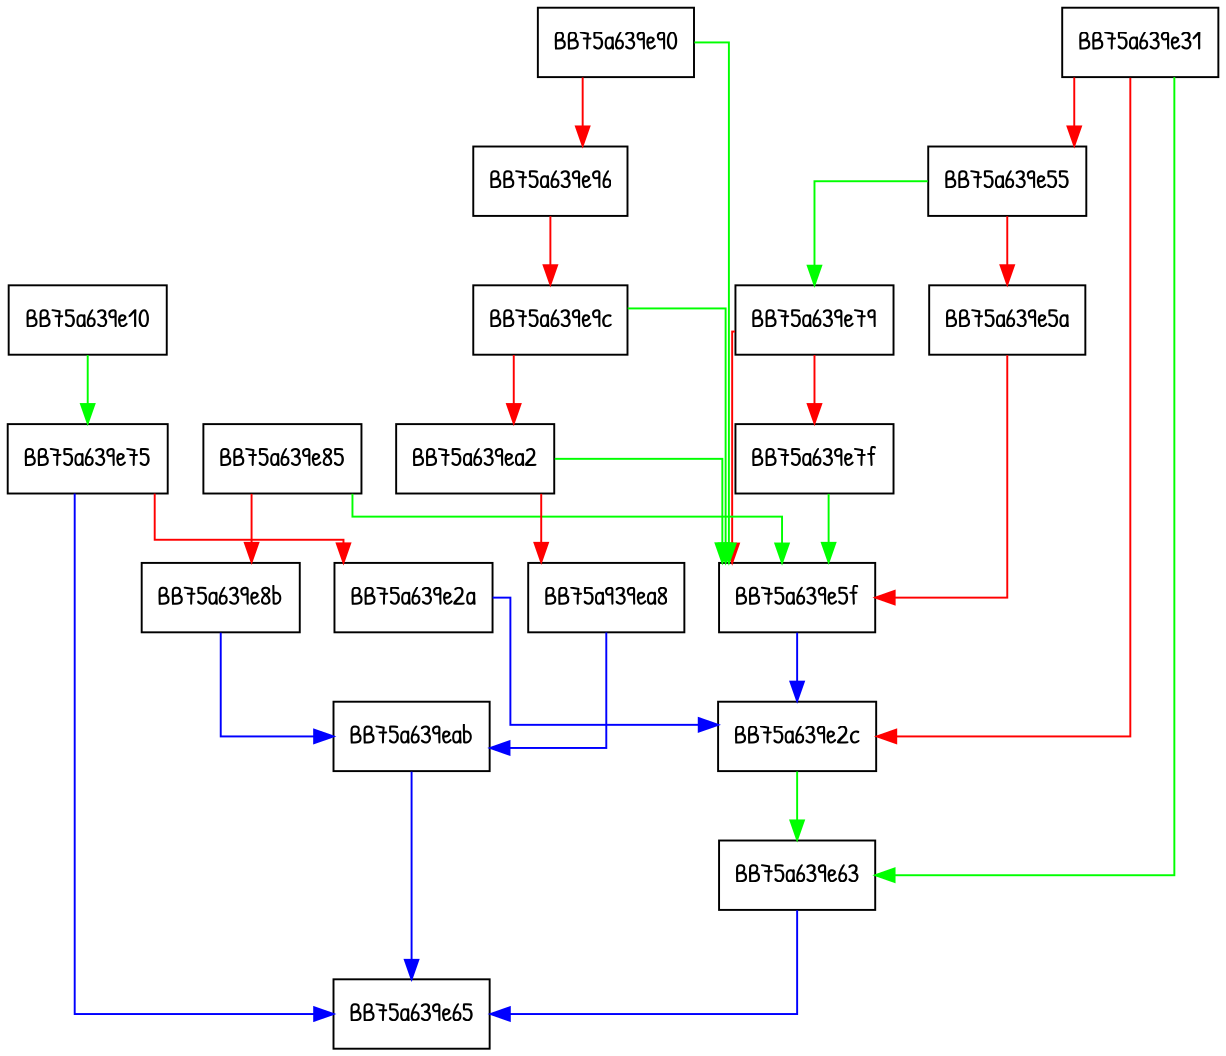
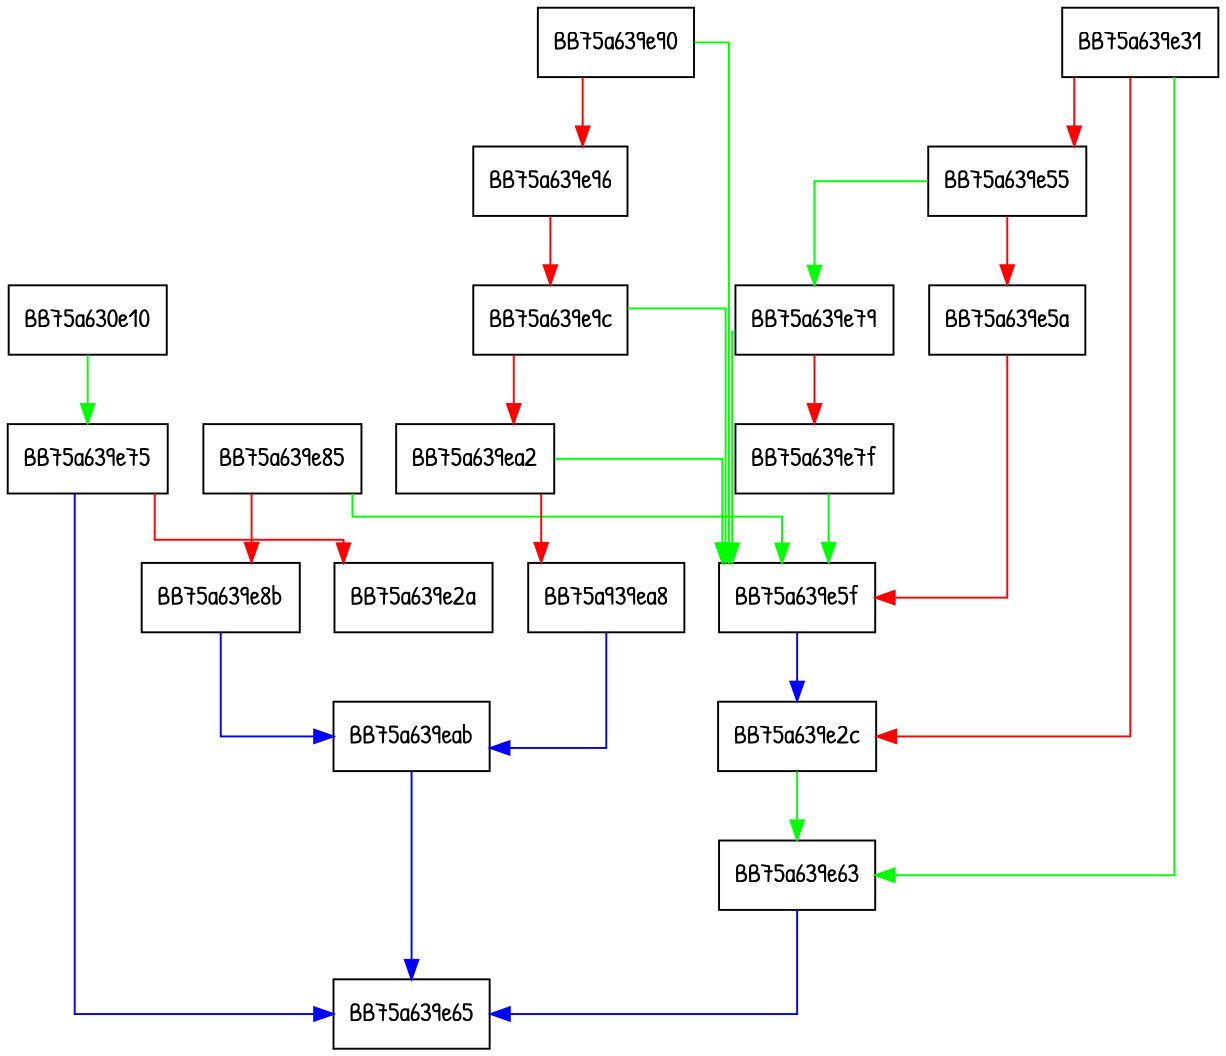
node "BB75a639e10": label "BB75a639e10" -> "BB75a630e10"
edge "BB75a639e79" -> "BB75a639e5f": color red -> green
edge "BB75a639e2a" -> "BB75a639e2c": removed
